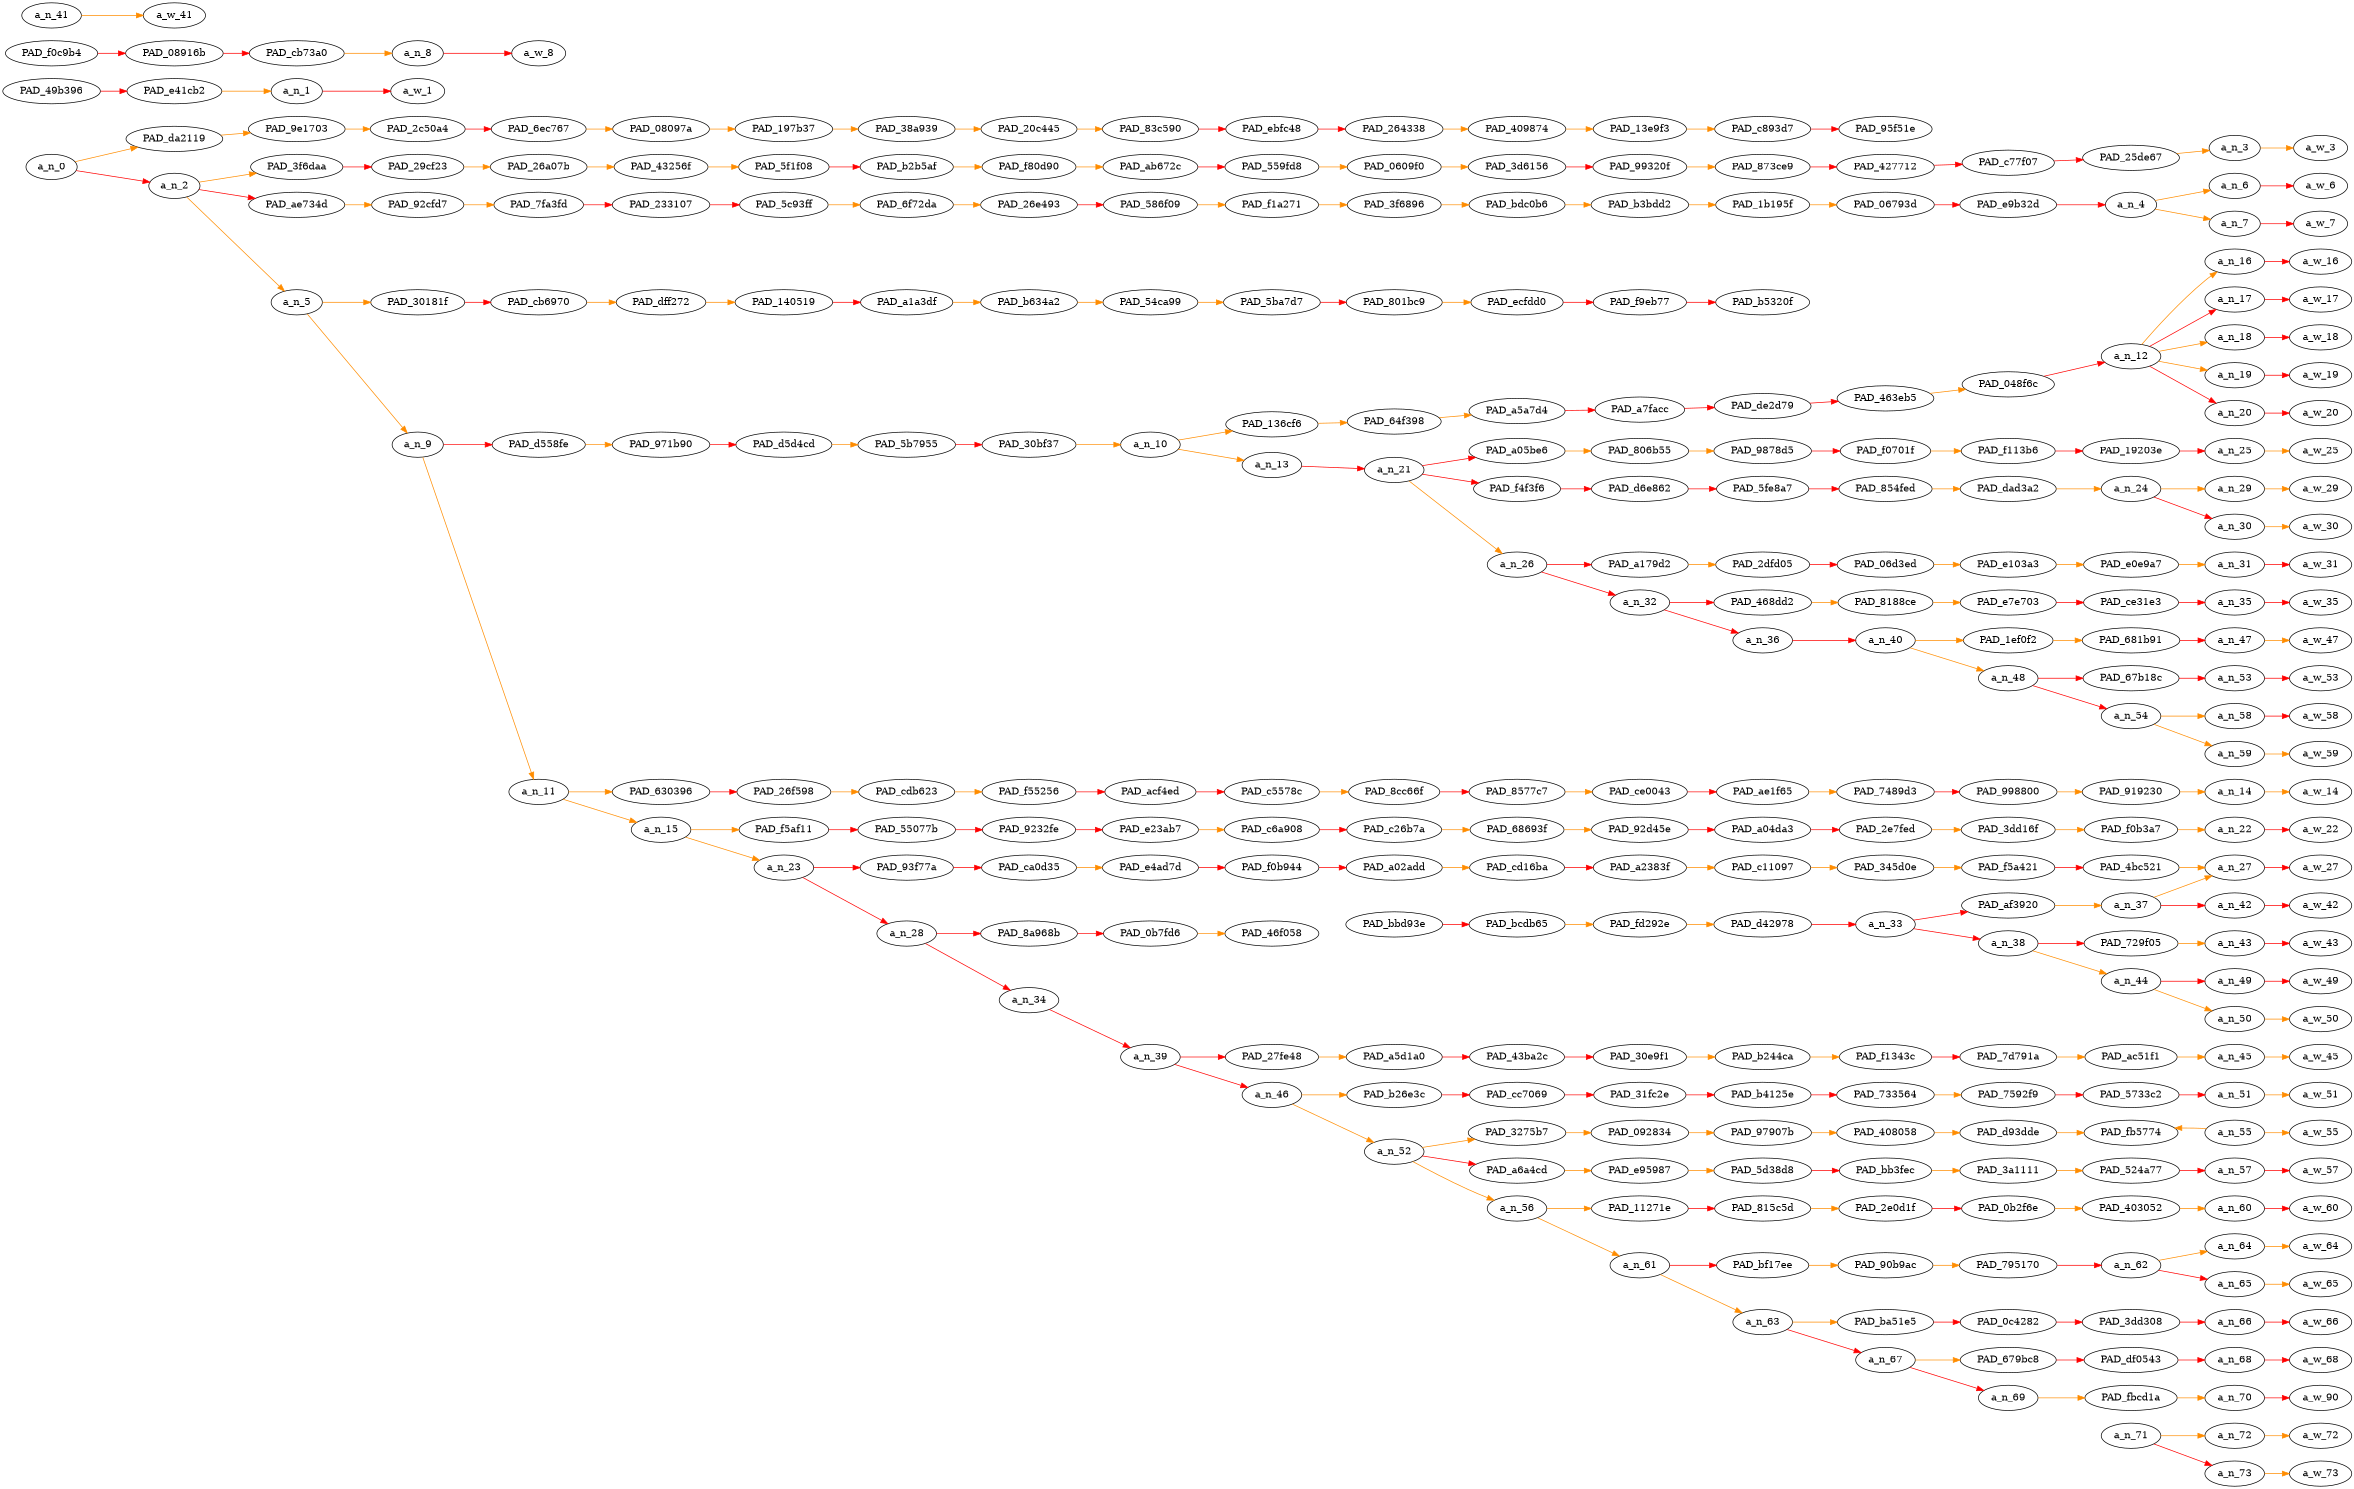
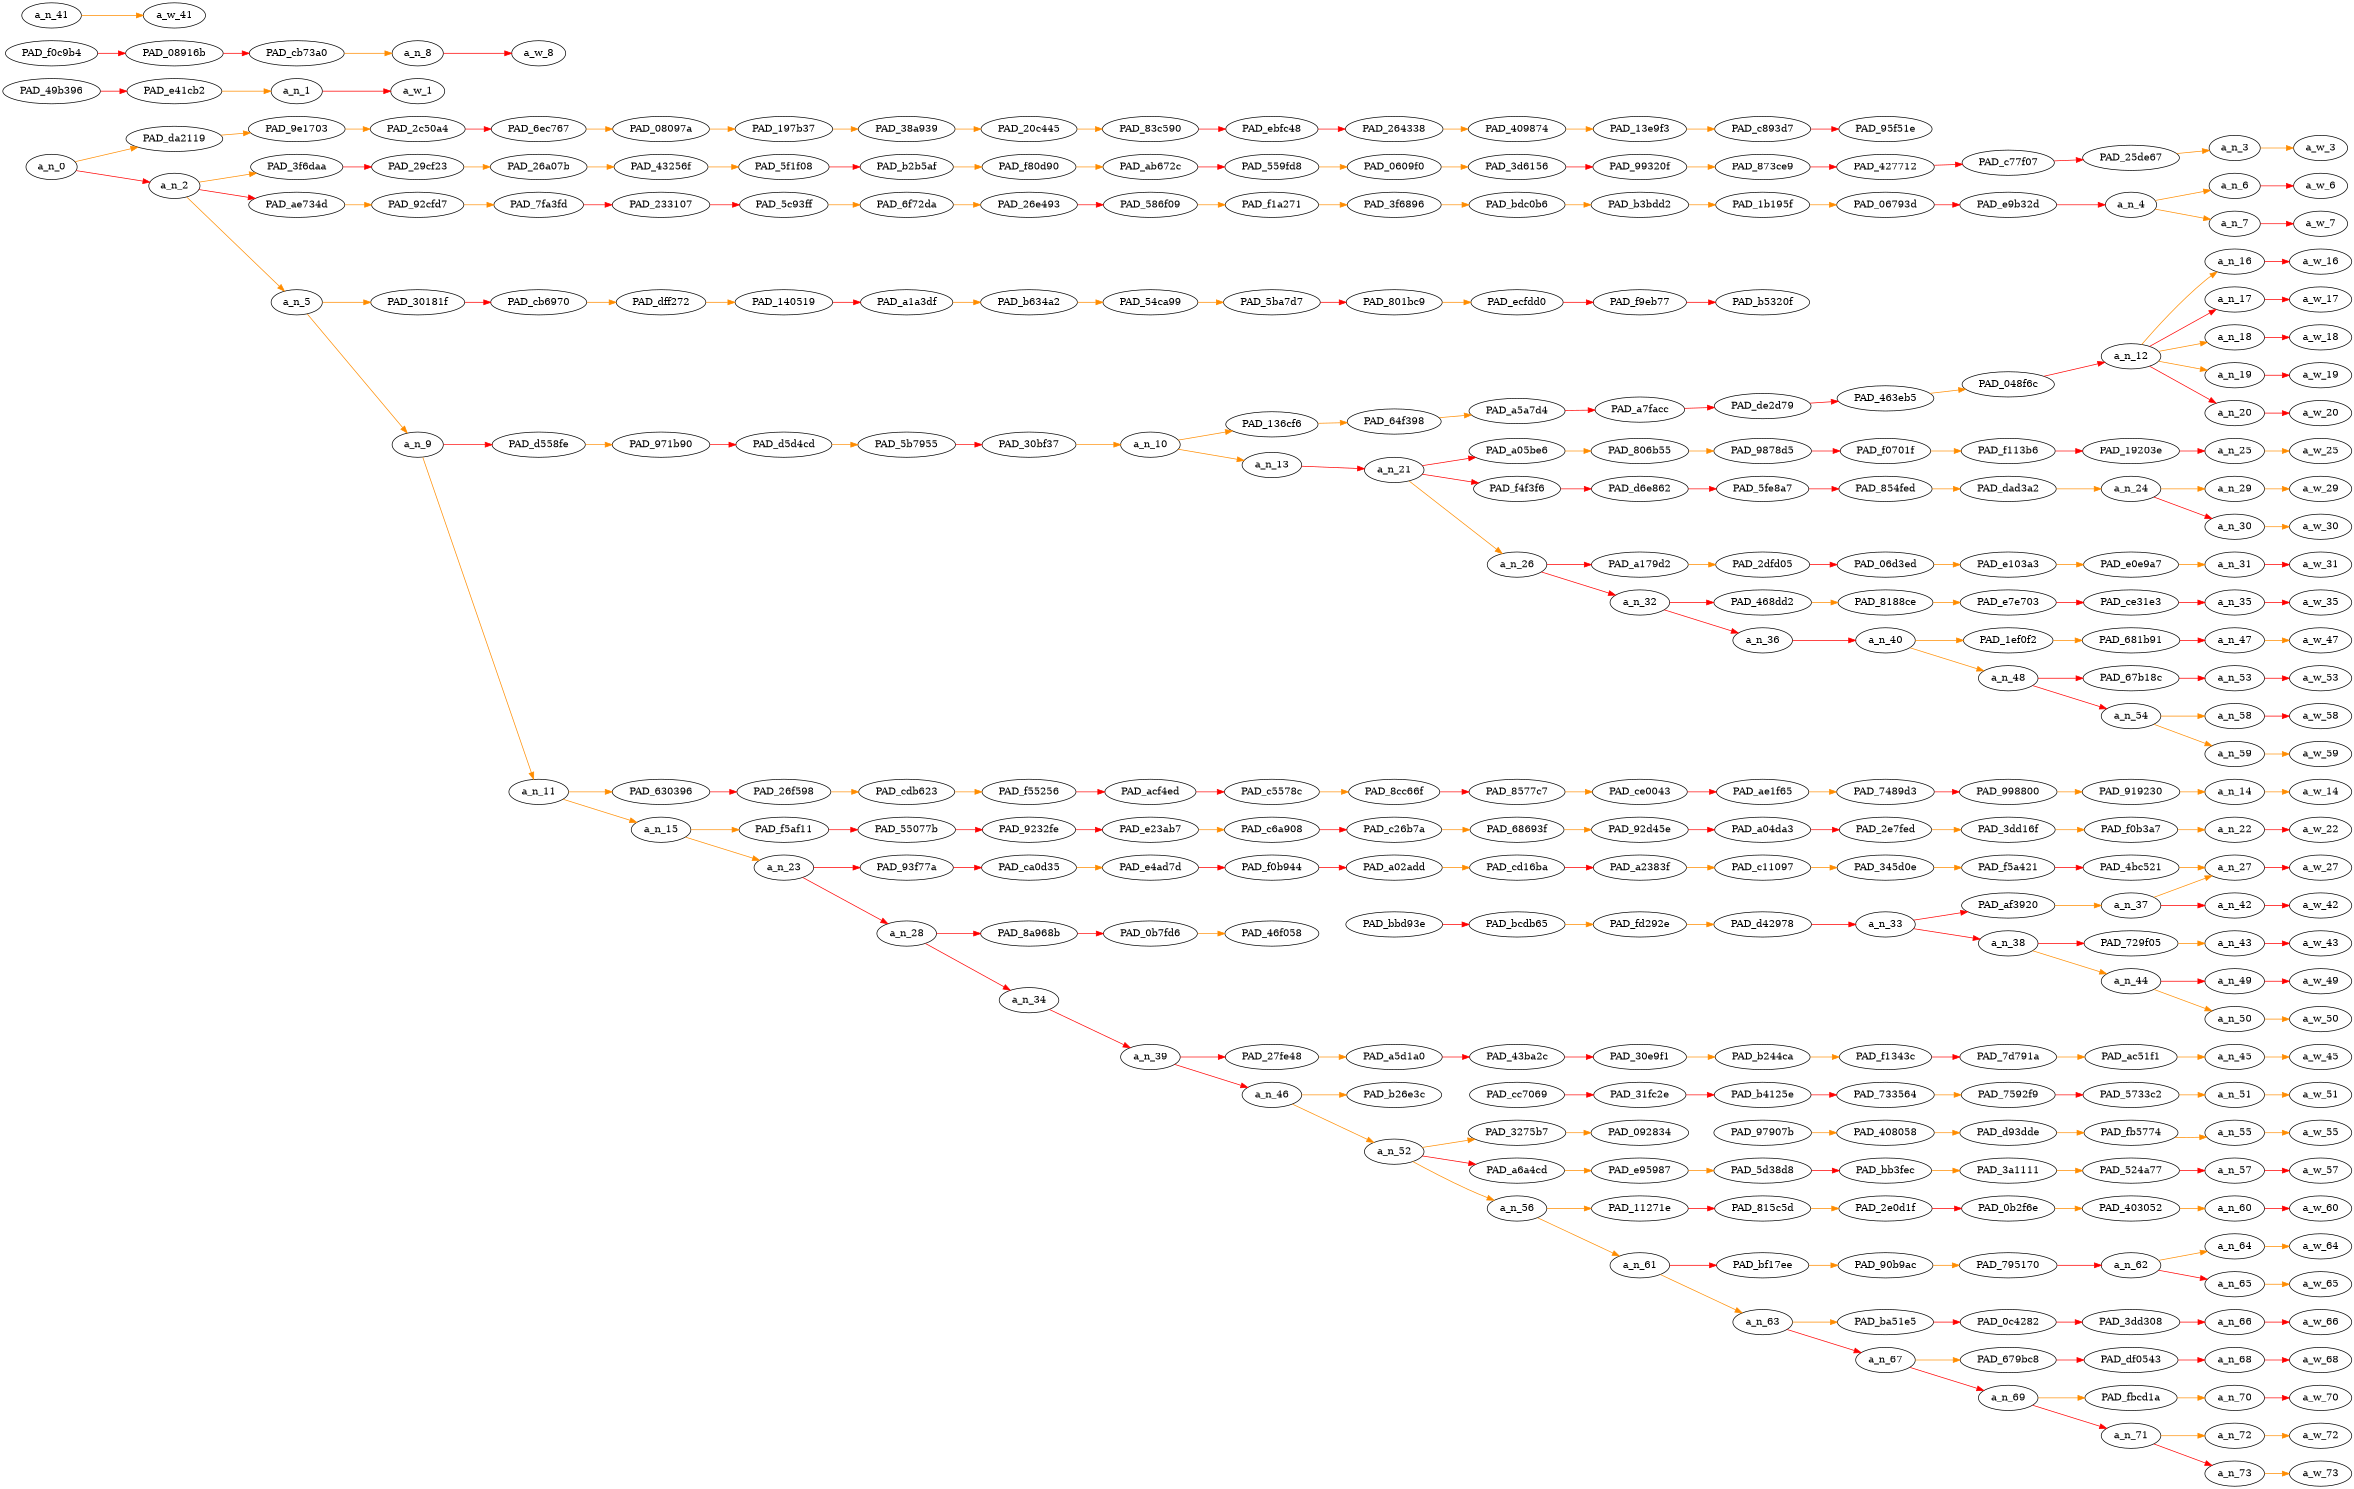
edge "PAD_b26e3c" -> "PAD_cc7069": removed
edge "PAD_5733c2" -> "a_n_51": color red -> darkorange
edge "a_n_55" -> "PAD_fb5774": reversed
edge "PAD_092834" -> "PAD_97907b": removed
node "a_w_90": label "a_w_90" -> "a_w_70"
edge "a_n_69" -> "a_n_71": added
